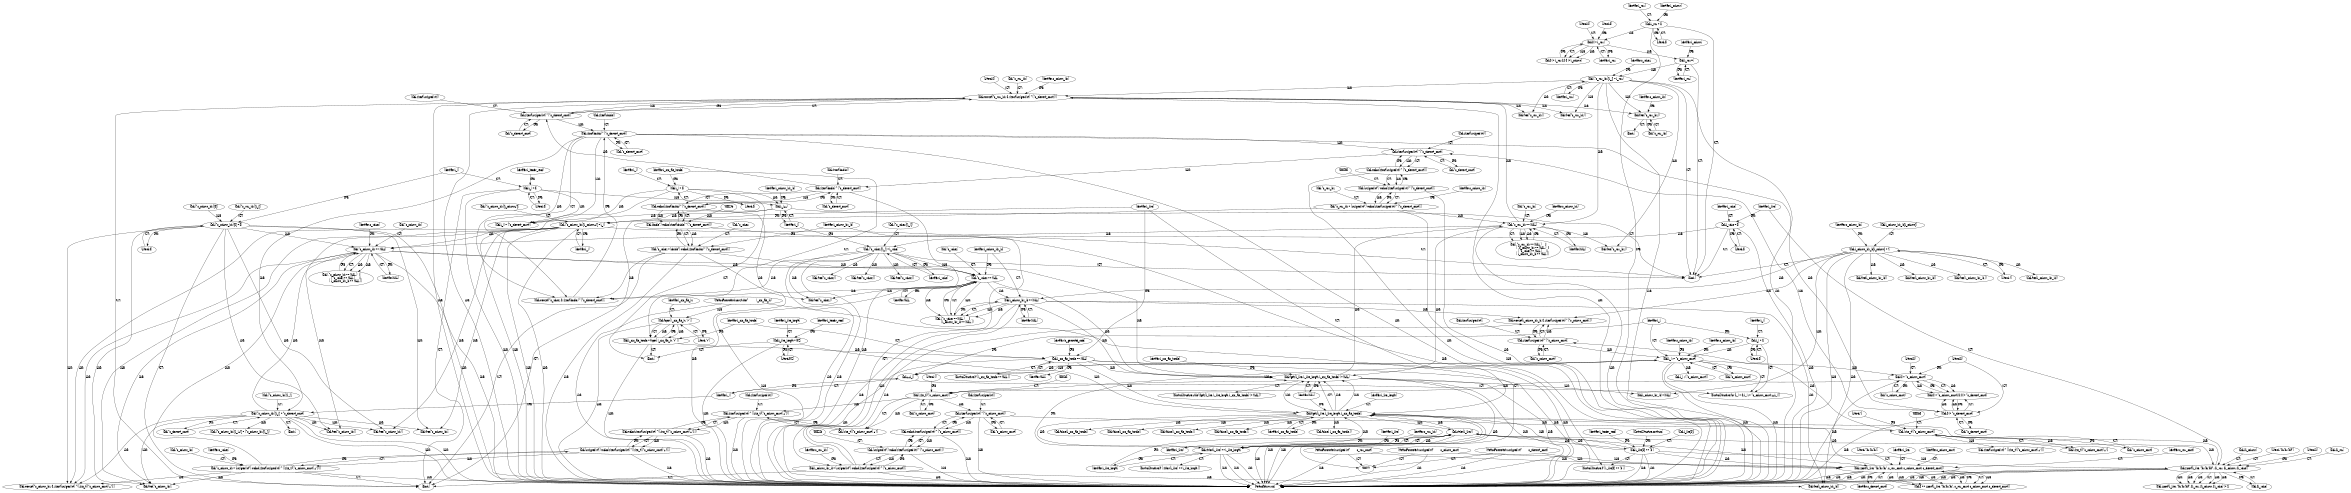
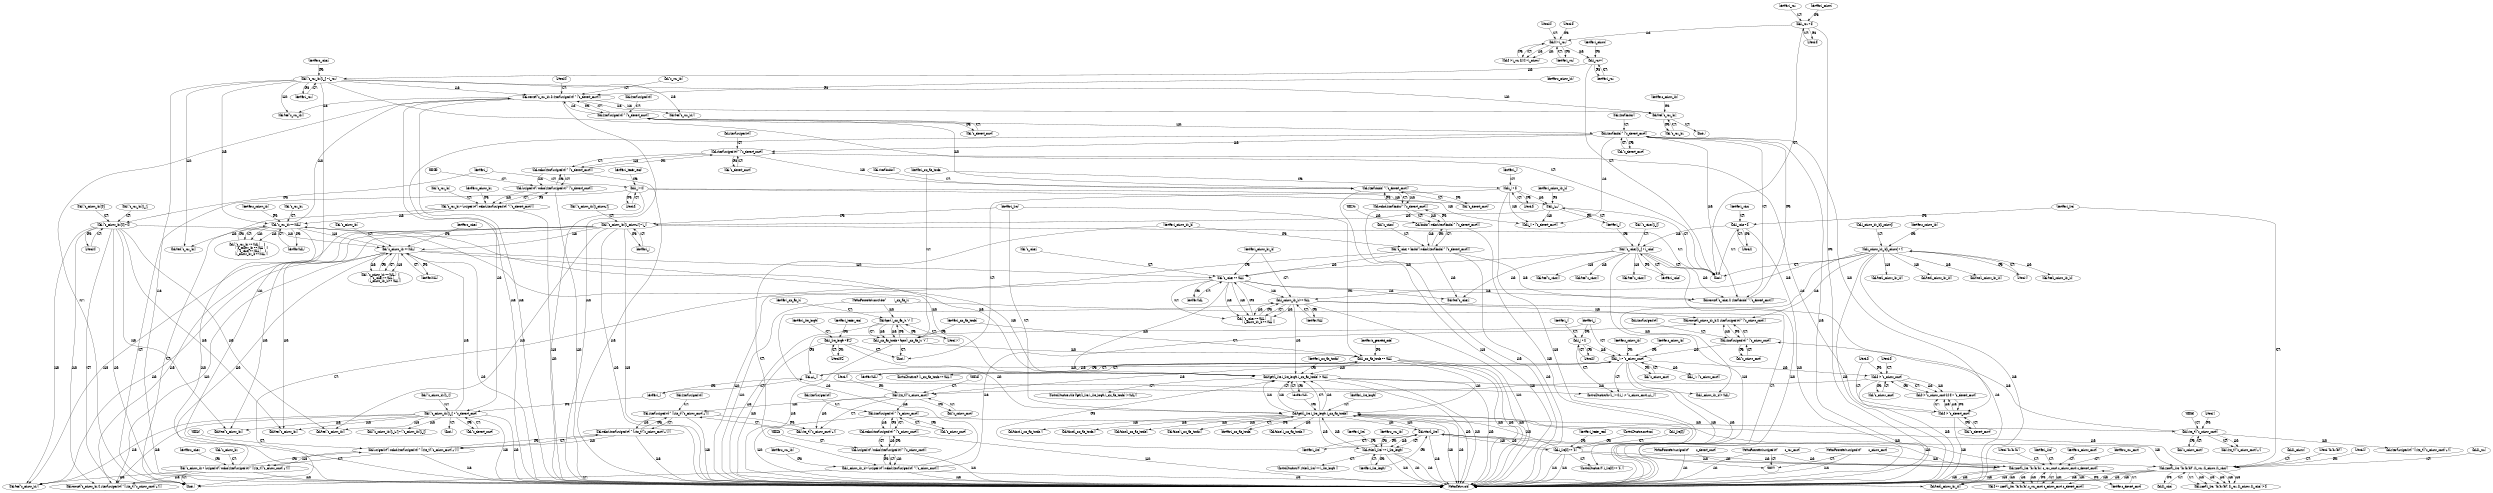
edge "(Call,(*o_column_idx)[0])" -> "(Call,(*o_column_idx)[0] = 0)": label "DDG: " -> "AST: "
node "1000261": added
edge "(MethodParameterIn,unsigned int*           o_element_count)" -> "1000121": removed, label "AST:"
